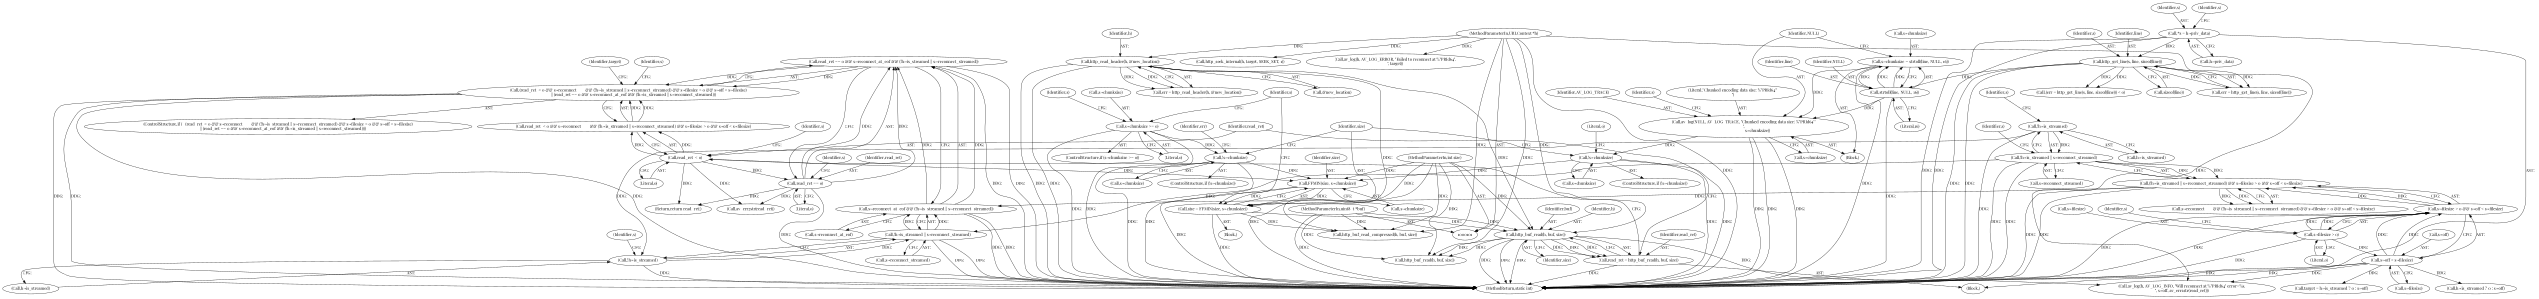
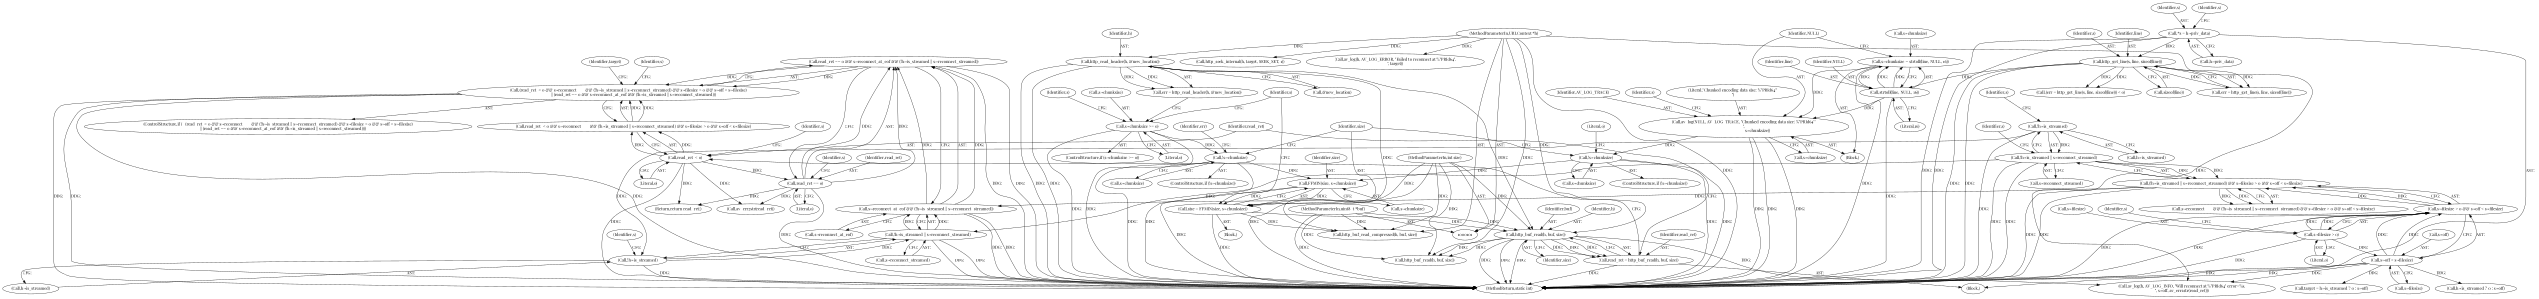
edge "(Call,err = http_read_header(h, &new_location))" -> "(Call,http_read_header(h, &new_location))": now "(Call,err = http_read_header(h, &new_location))" -> "(Call,s->chunksize >= 0)"
edge "(MethodParameterIn,URLContext *h)" -> "(Call,http_buf_read_compressed(h, buf, size))": label "DDG: " -> "AST: "
edge "(Call,read_ret  < 0)" -> "(Call,FFMIN(size, s->chunksize))": now "(Call,read_ret  < 0)" -> "(MethodReturn,static int)"
edge "(MethodParameterIn,int size)" -> "(Call,FFMIN(size, s->chunksize))": removed, label "DDG:"
